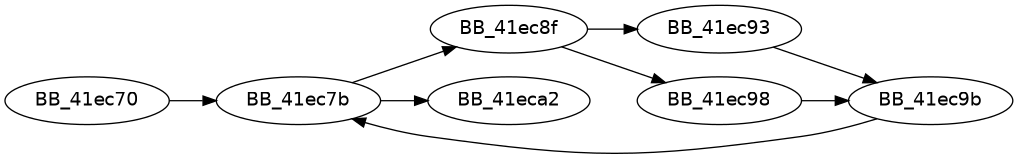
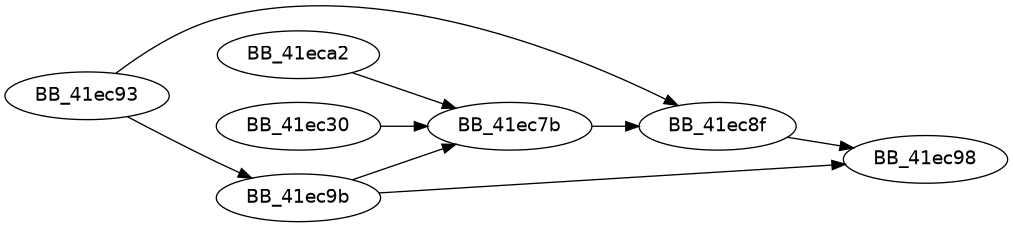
edge "BB_41ec8f" -> "BB_41ec93": reversed
node "BB_41ec70": label "BB_41ec70" -> "BB_41ec30"
edge "BB_41ec7b" -> "BB_41eca2": reversed
edge "BB_41ec98" -> "BB_41ec9b": reversed
